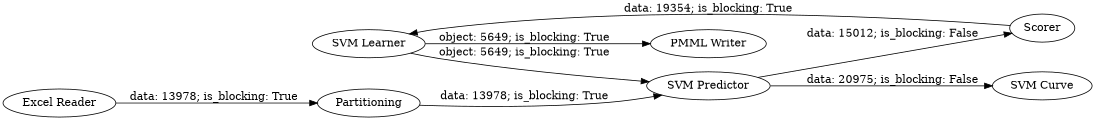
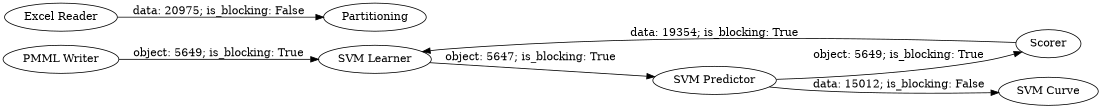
edge "SVM Predictor" -> "Scorer": label "data: 15012; is_blocking: False" -> "object: 5649; is_blocking: True"
edge "SVM Learner" -> "PMML Writer": reversed
edge "SVM Learner" -> "SVM Predictor": label "object: 5649; is_blocking: True" -> "object: 5647; is_blocking: True"
edge "SVM Predictor" -> "SVM Curve": label "data: 20975; is_blocking: False" -> "data: 15012; is_blocking: False"
edge "Excel Reader" -> "Partitioning": label "data: 13978; is_blocking: True" -> "data: 20975; is_blocking: False"
edge "Partitioning" -> "SVM Predictor": removed, label "data: 13978; is_blocking: True"
